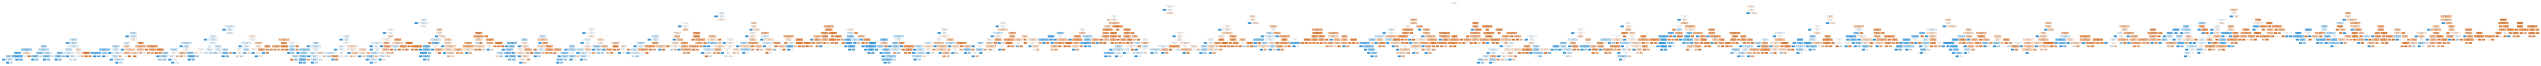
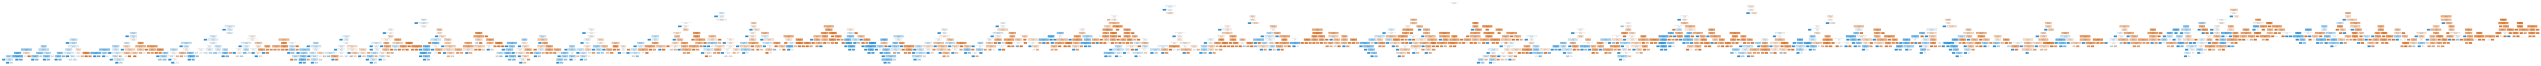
node "gini = 0.0 samples = 27 value = [0, 27]": fillcolor #399de5 -> #aad5f4
